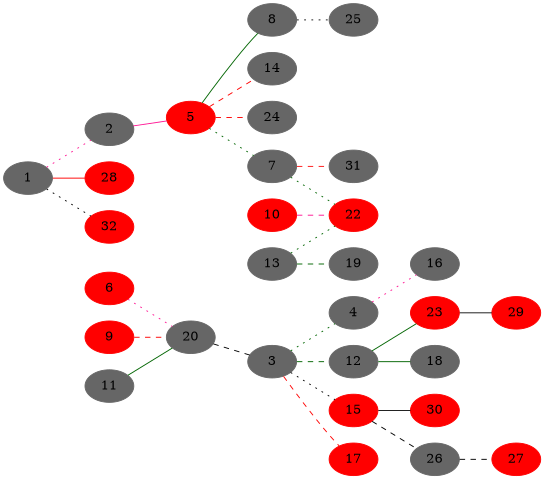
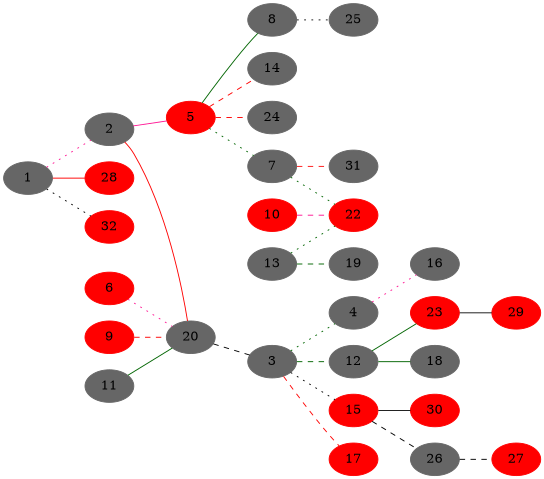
edge "2" -- "20": added
